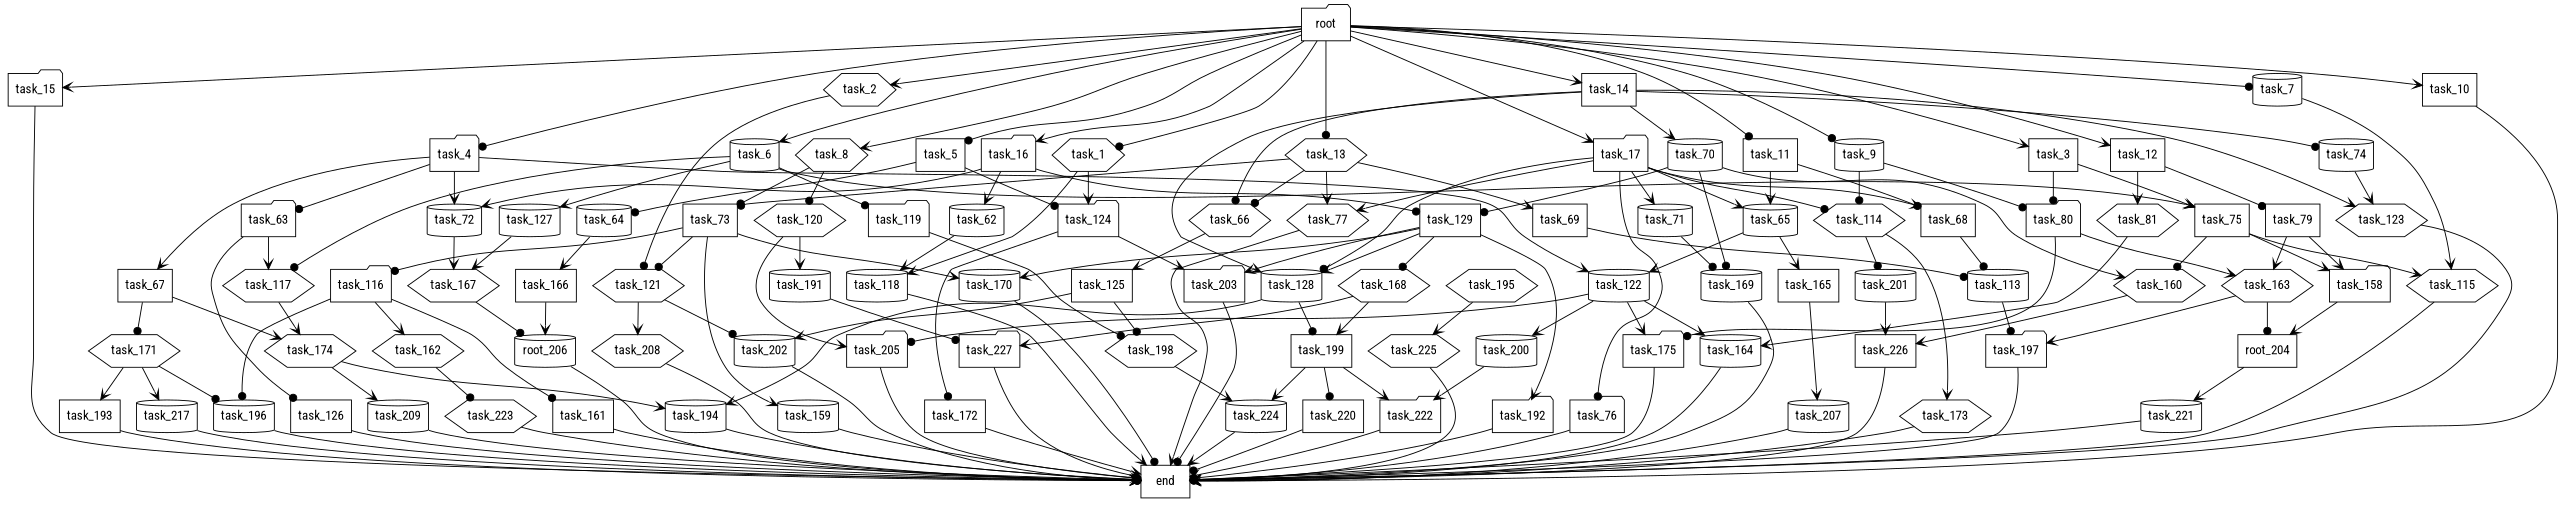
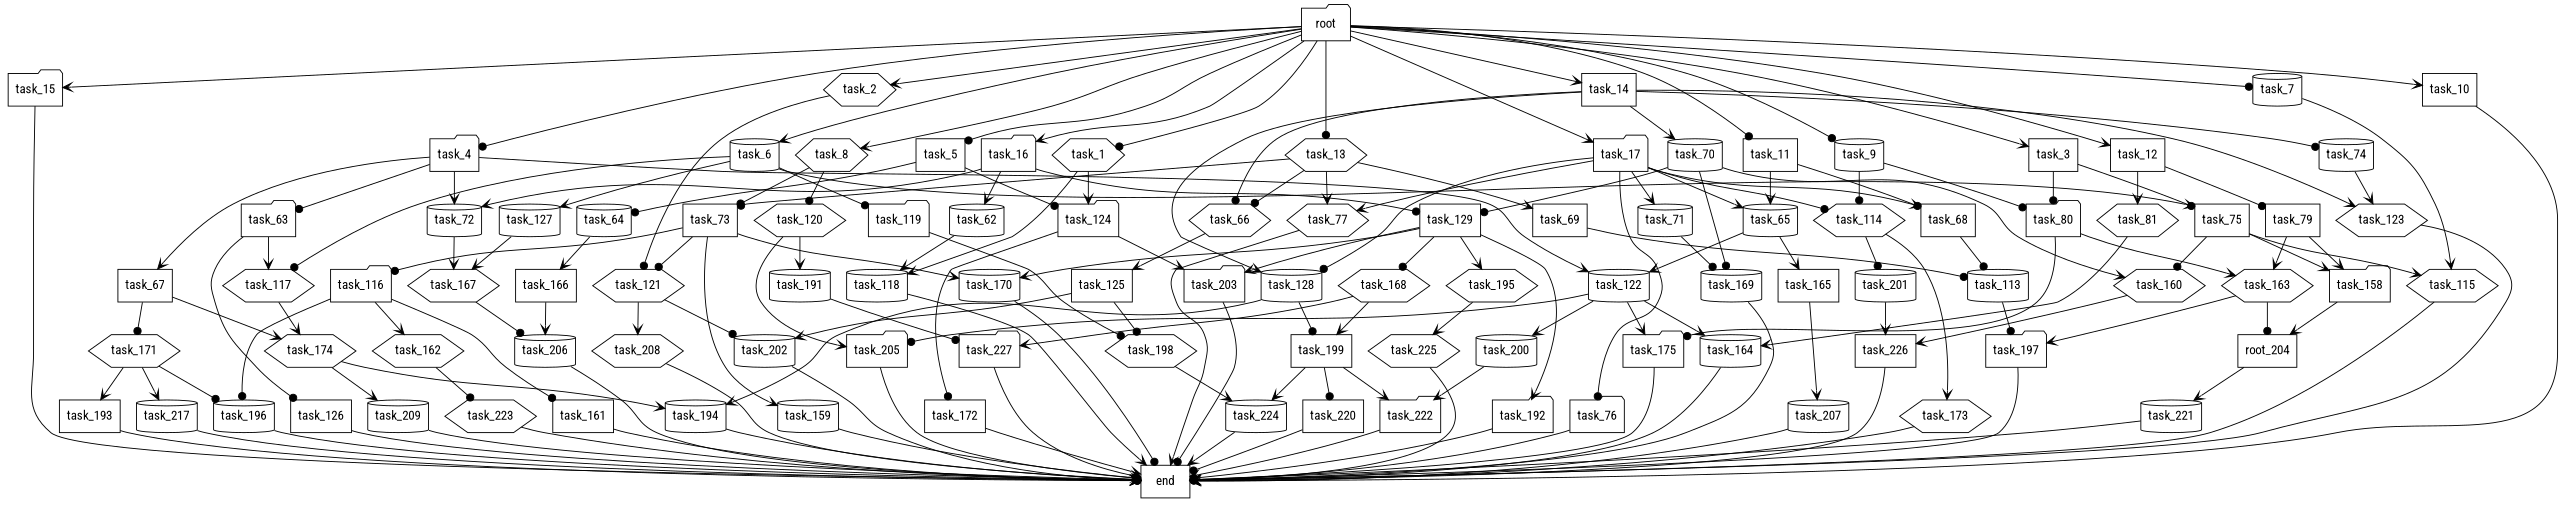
edge "task_3" -> "task_75": arrowhead vee -> dot
edge "task_129" -> "task_128": now "task_129" -> "task_195"
node "root_206": label "root_206" -> "task_206"
